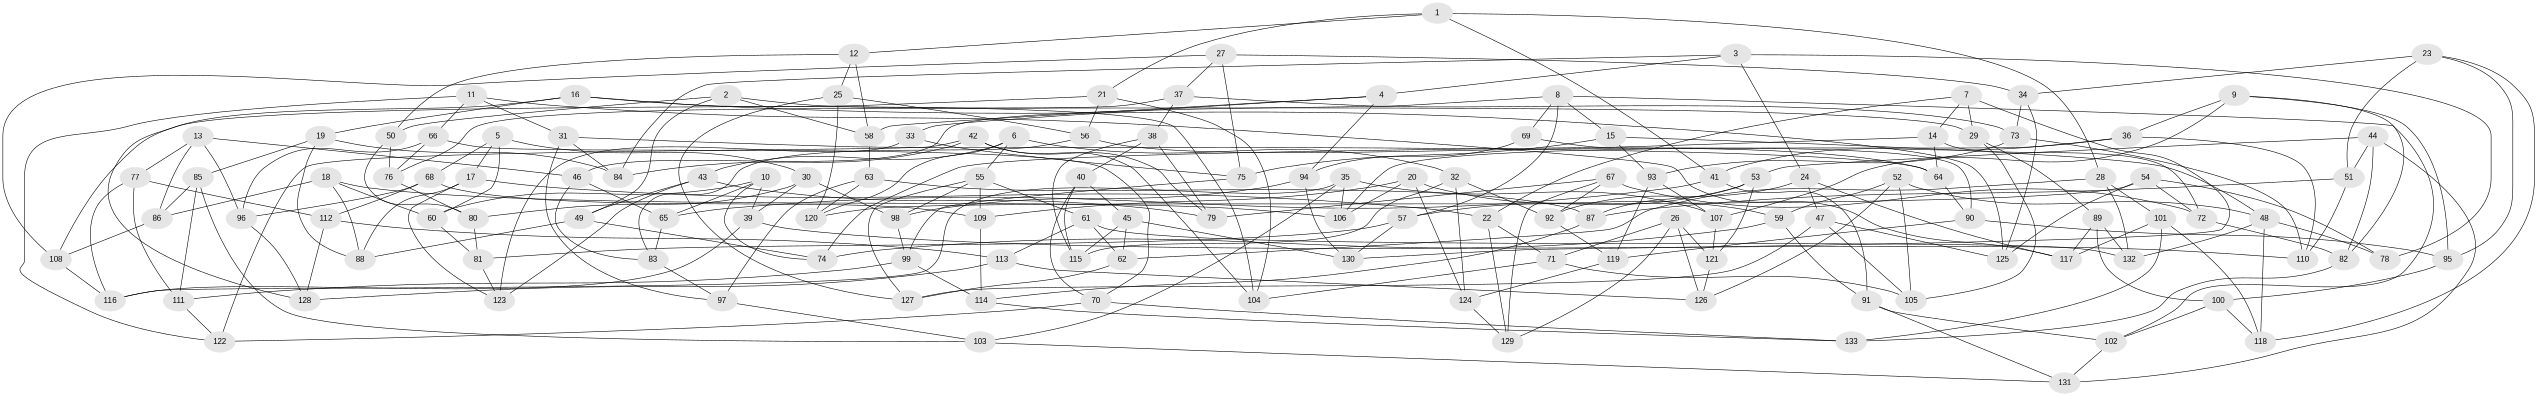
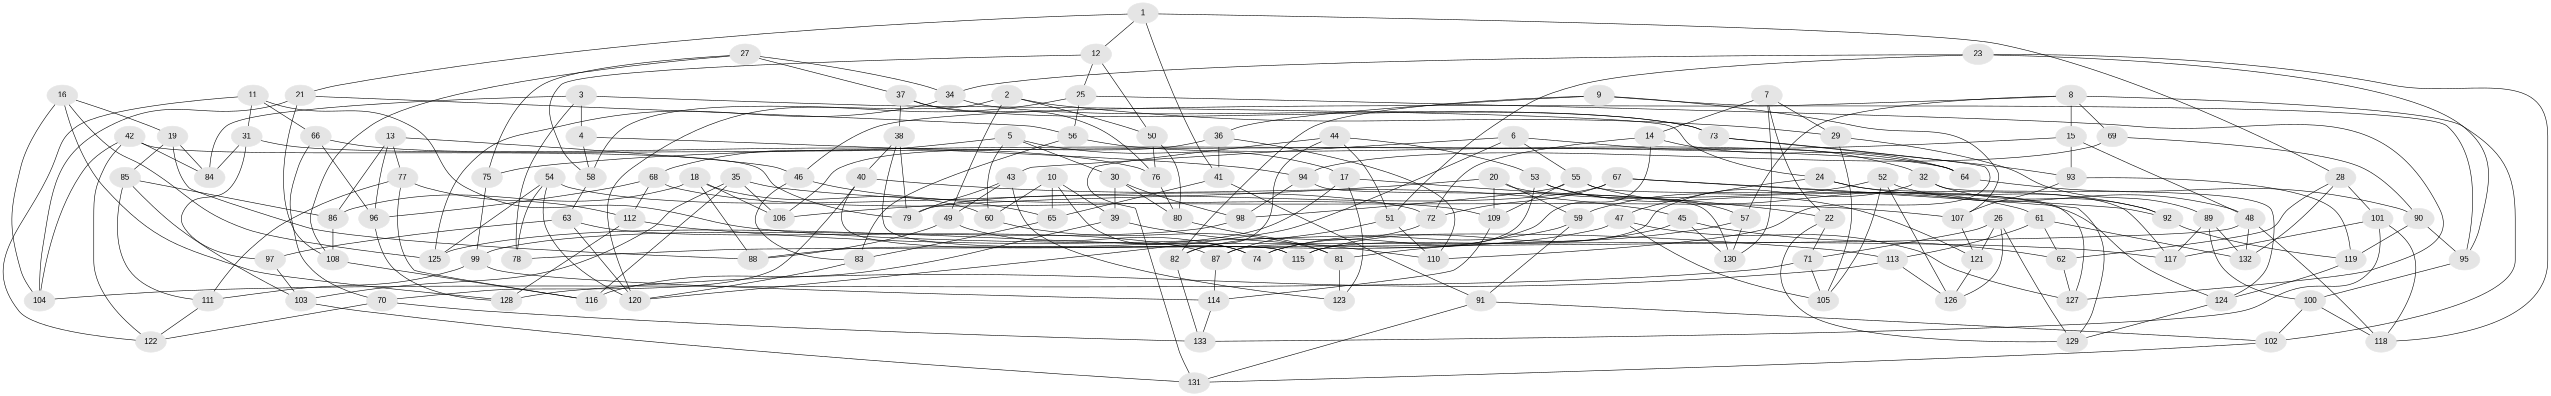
node "33": removed
edge "83" -- "97": now "83" -- "120"
